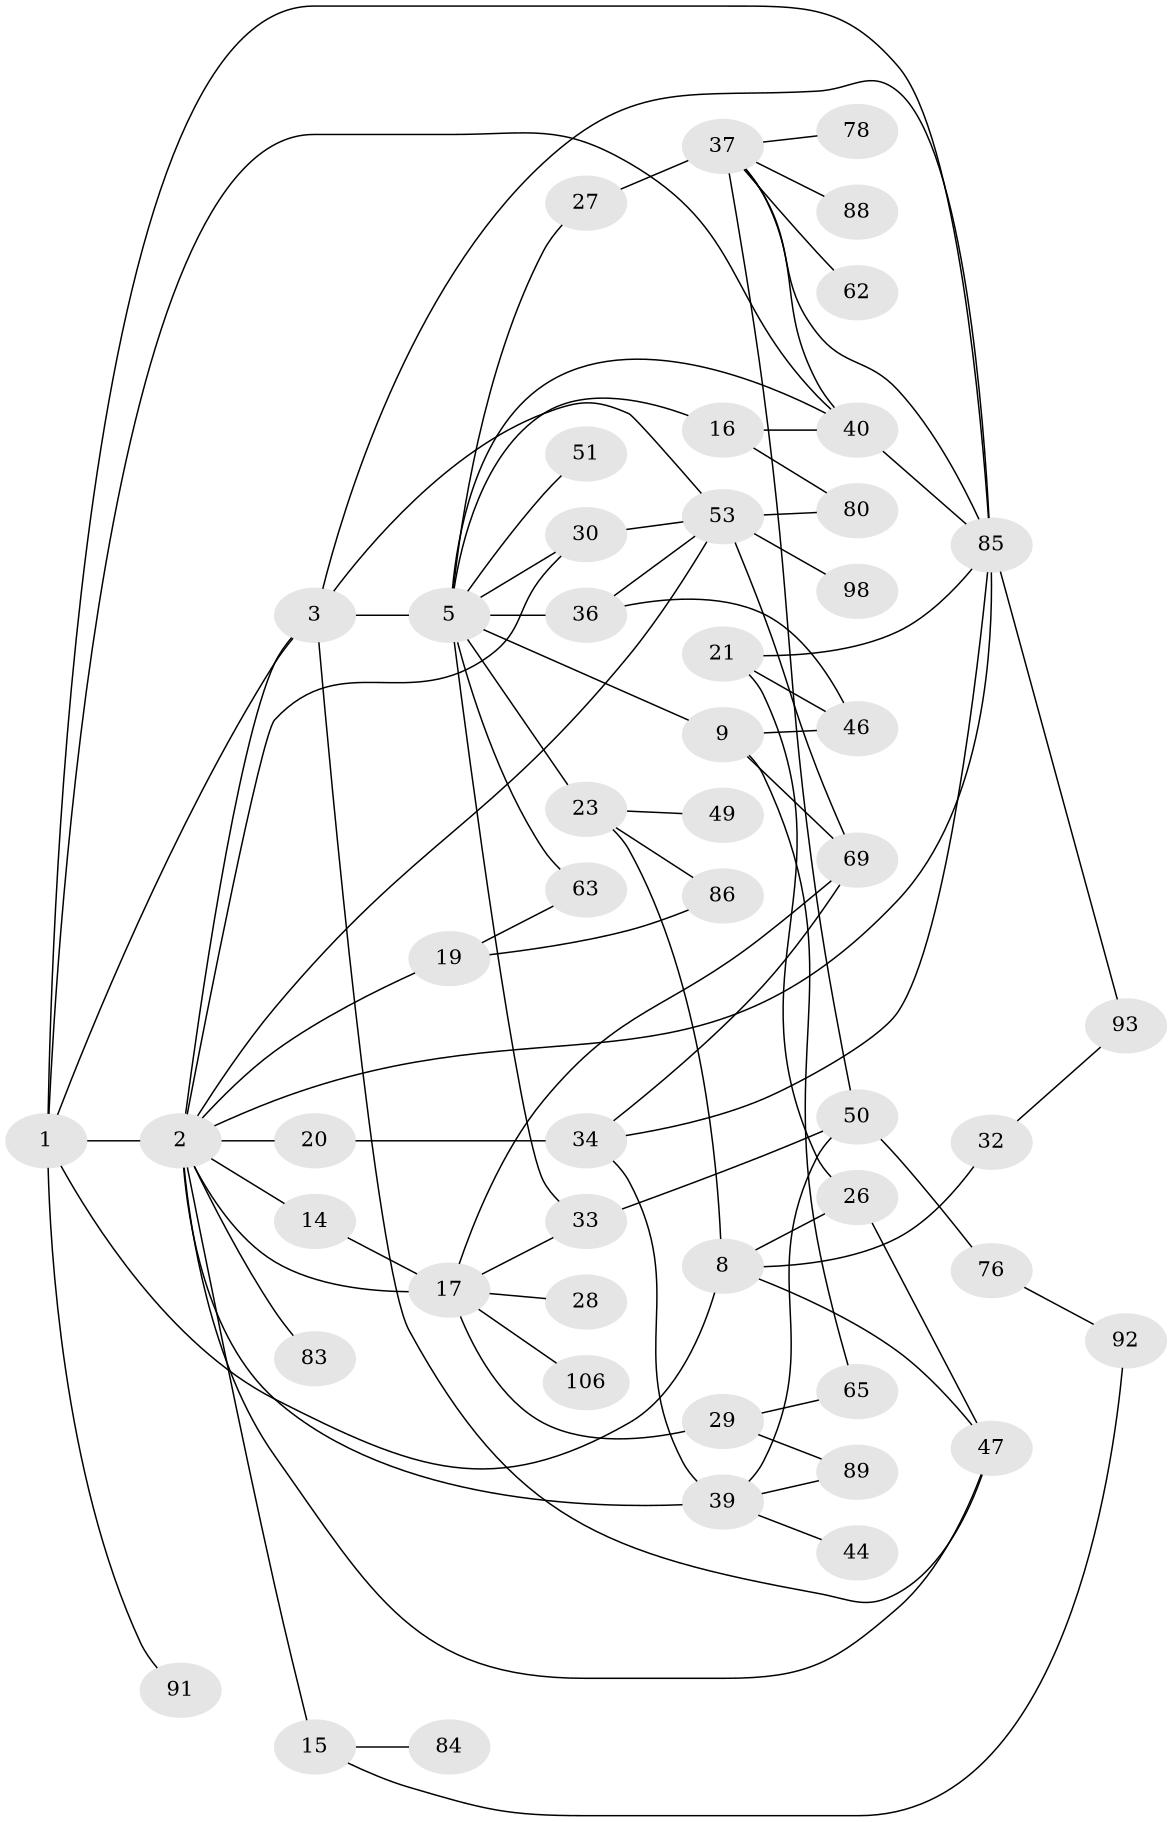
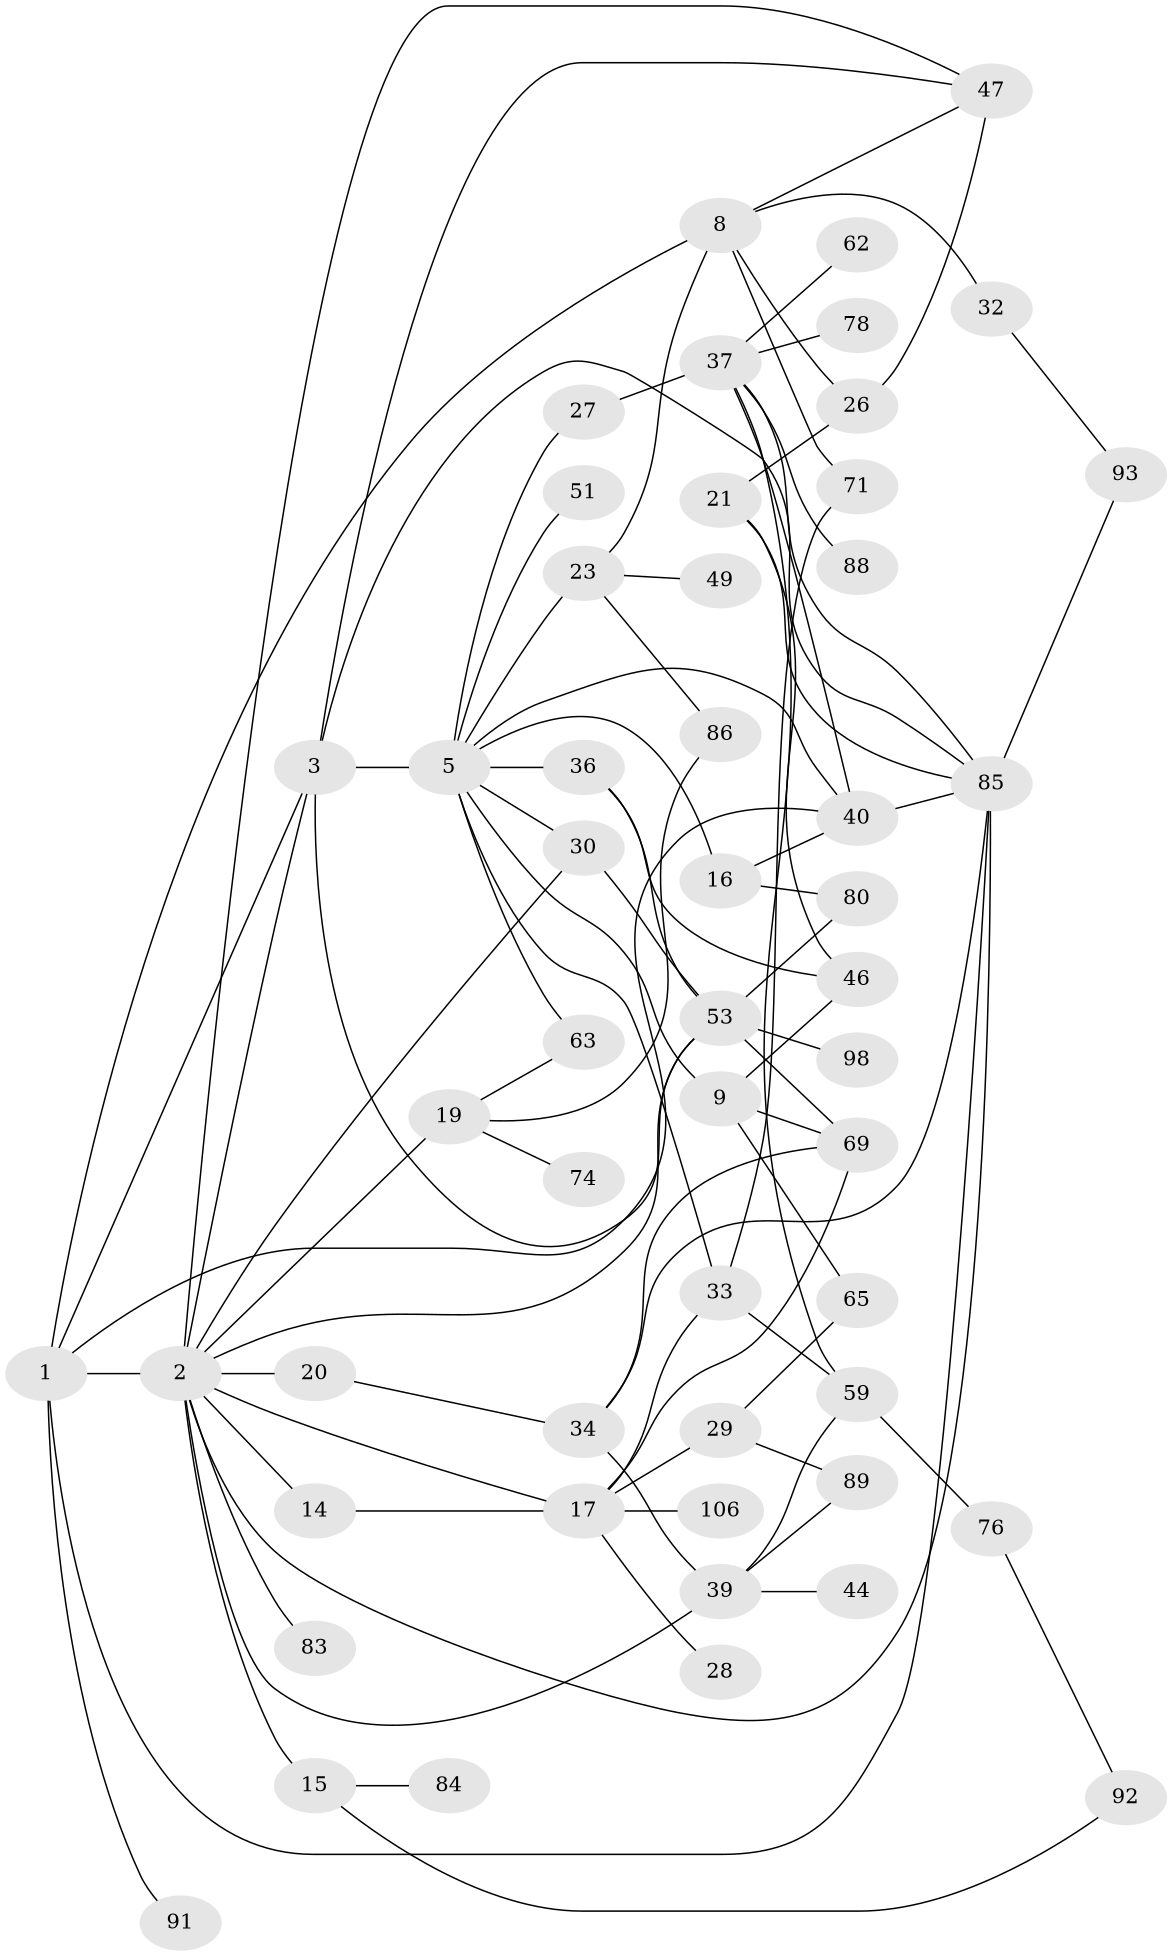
node "71": added
node "50": label "50" -> "59"
node "74": added
